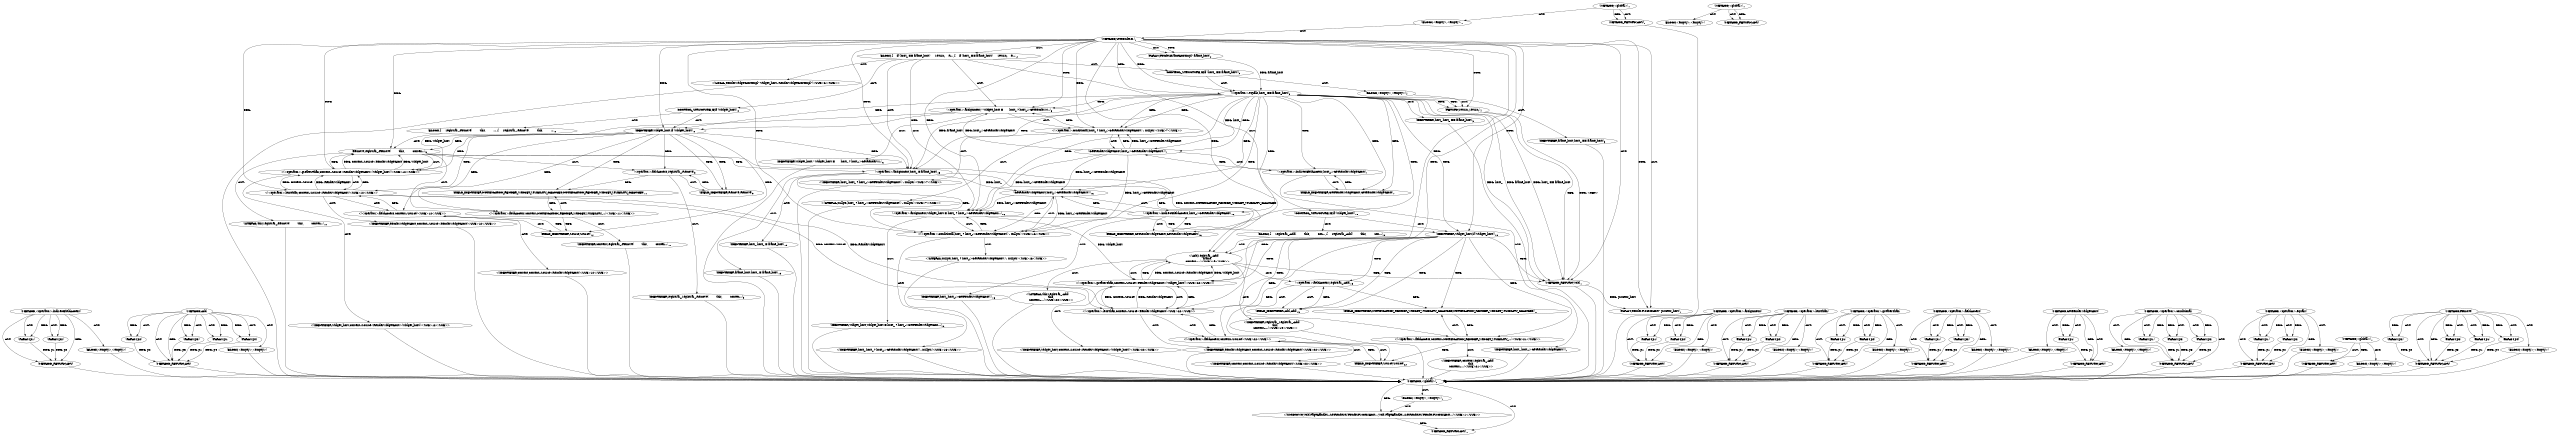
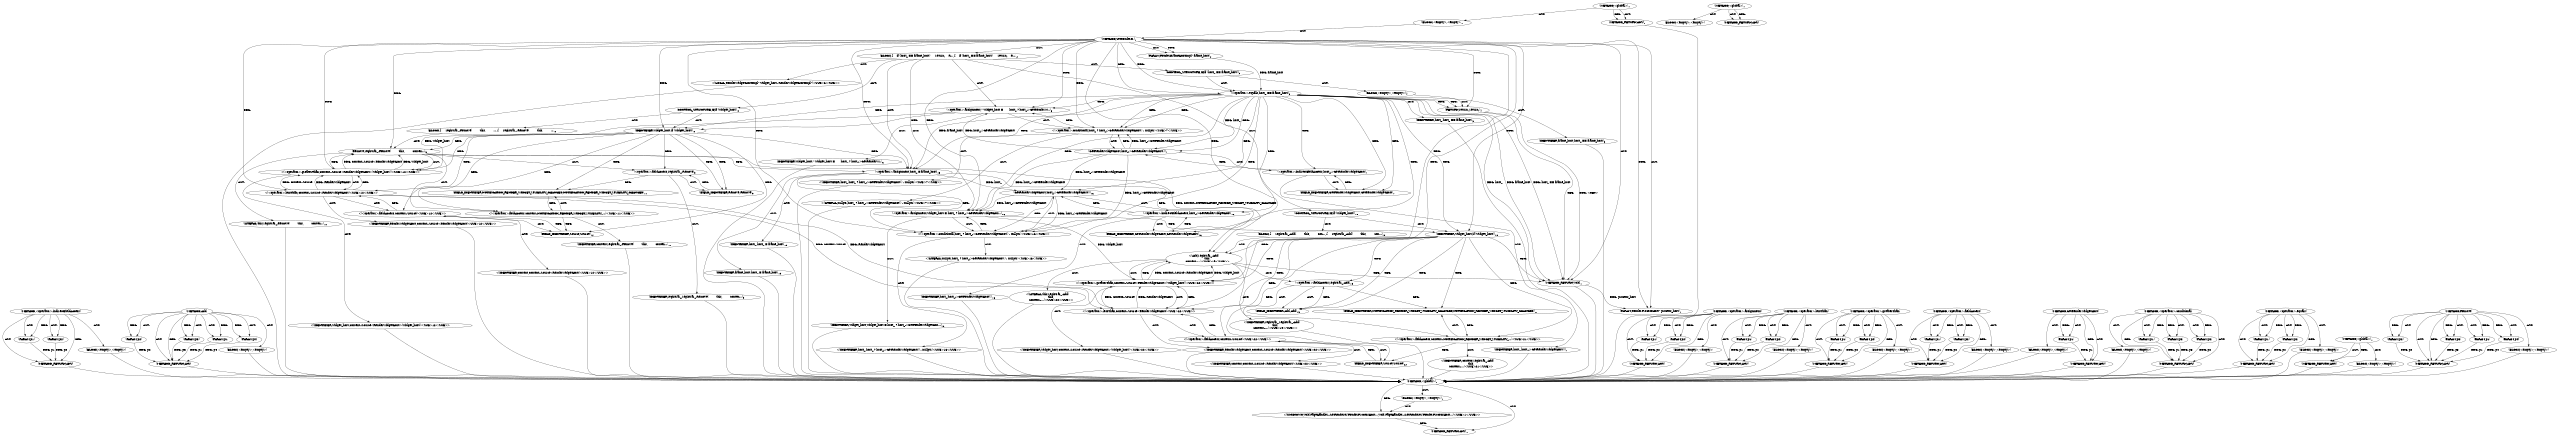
node "<(Add,registrar_.Add( frame, content::...)<SUB>19</SUB>>": label "<(Add,registrar_.Add( frame, content::...)<SUB>19</SUB>>" -> "<(Add,registrar_.Add( this, content::...)<SUB>19</SUB>>"
